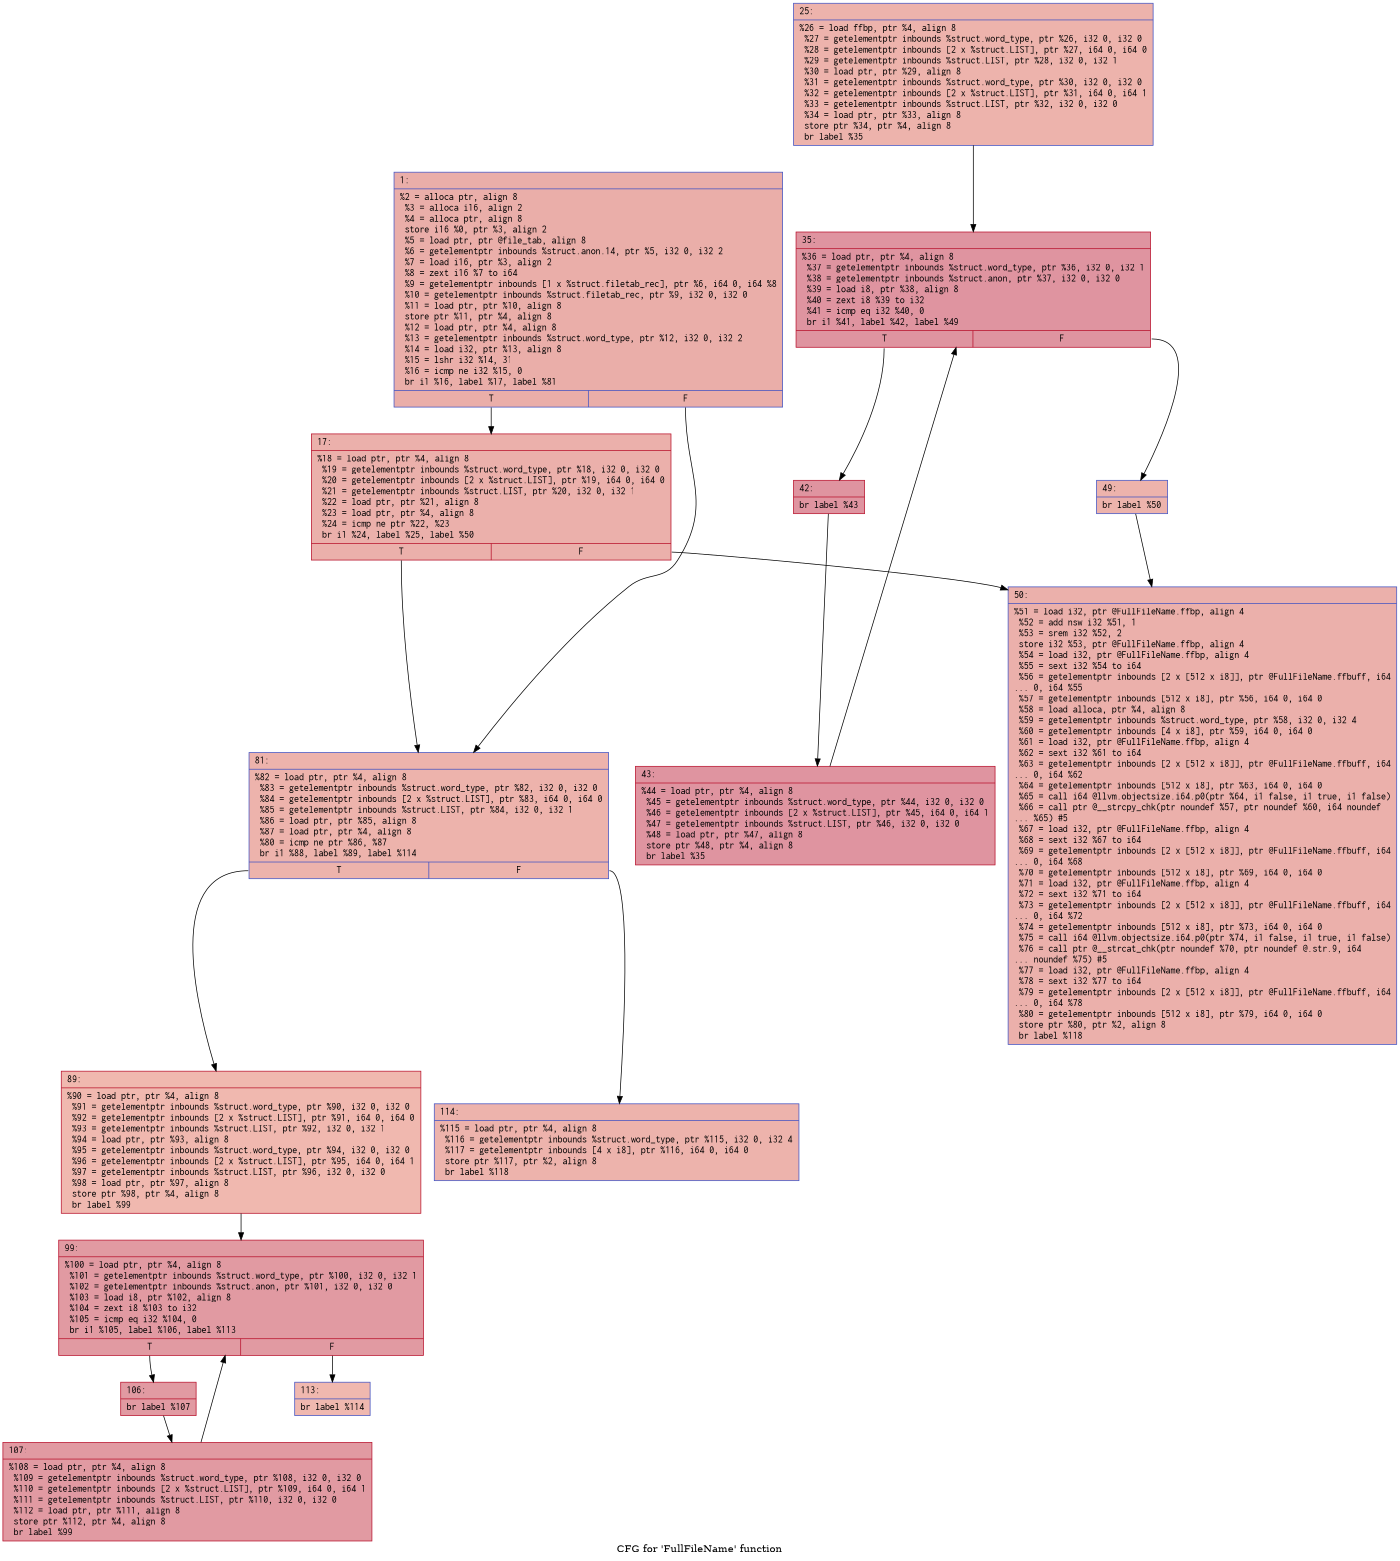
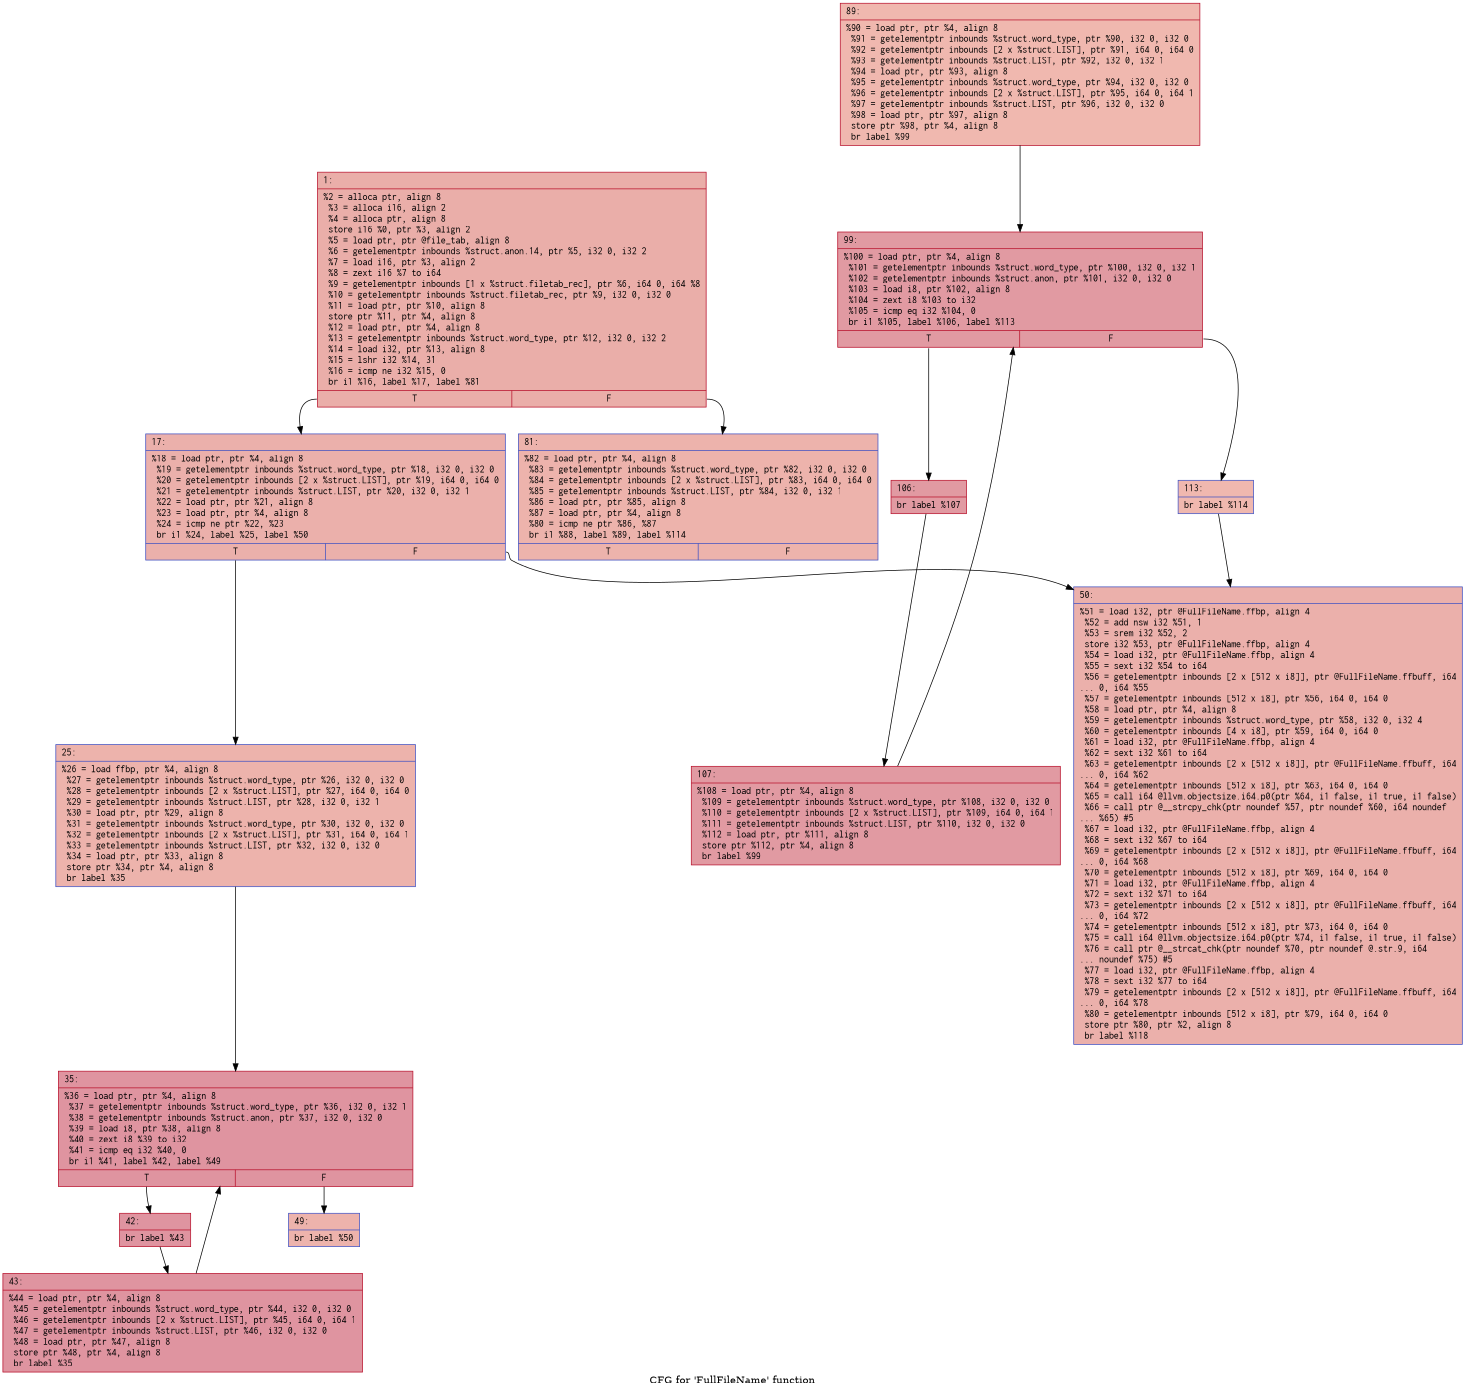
node "1:": color #3d50c3ff -> #b70d28ff
node "17:": color #b70d28ff -> #3d50c3ff
edge "49:" -> "50:": now "113:" -> "50:"
edge "17:" -> "81:": now "17:" -> "25:"
node "50:": text "%58 = load alloca, ptr %4, align 8" -> "%58 = load ptr, ptr %4, align 8"
edge "81:" -> "89:": removed
node "114:": removed
